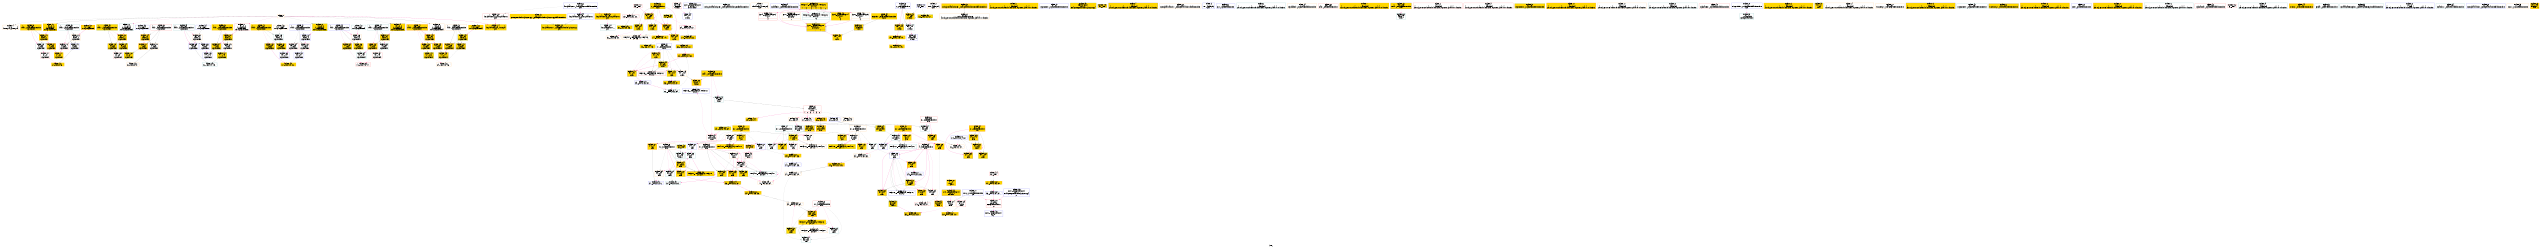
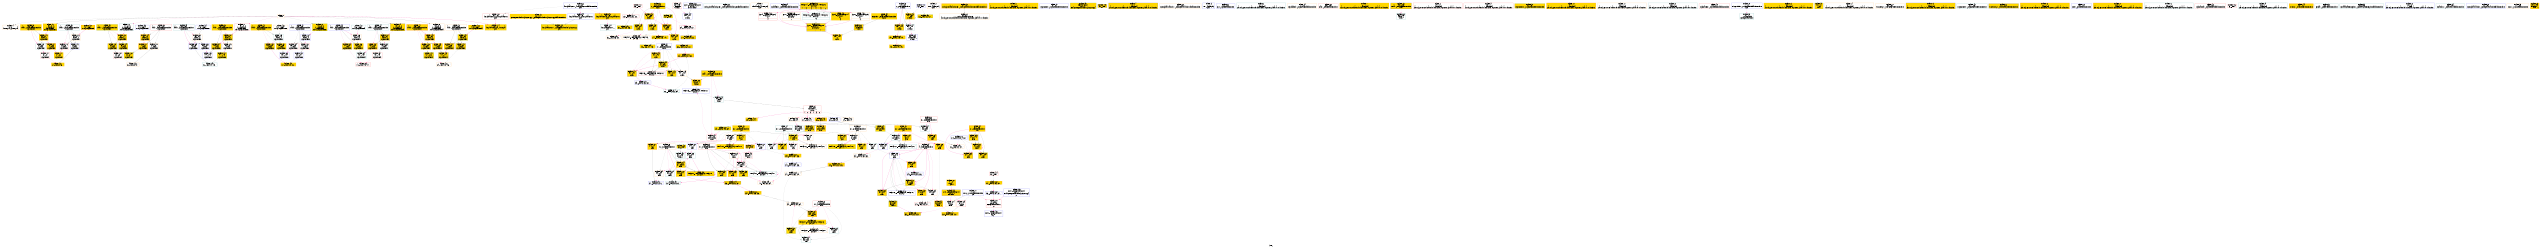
node "NodeID: 269": removed
